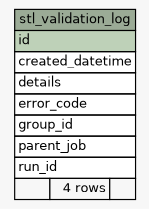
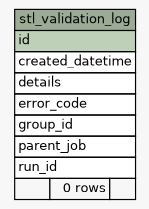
node "stl_validation_log": text "4 rows" -> "0 rows"
